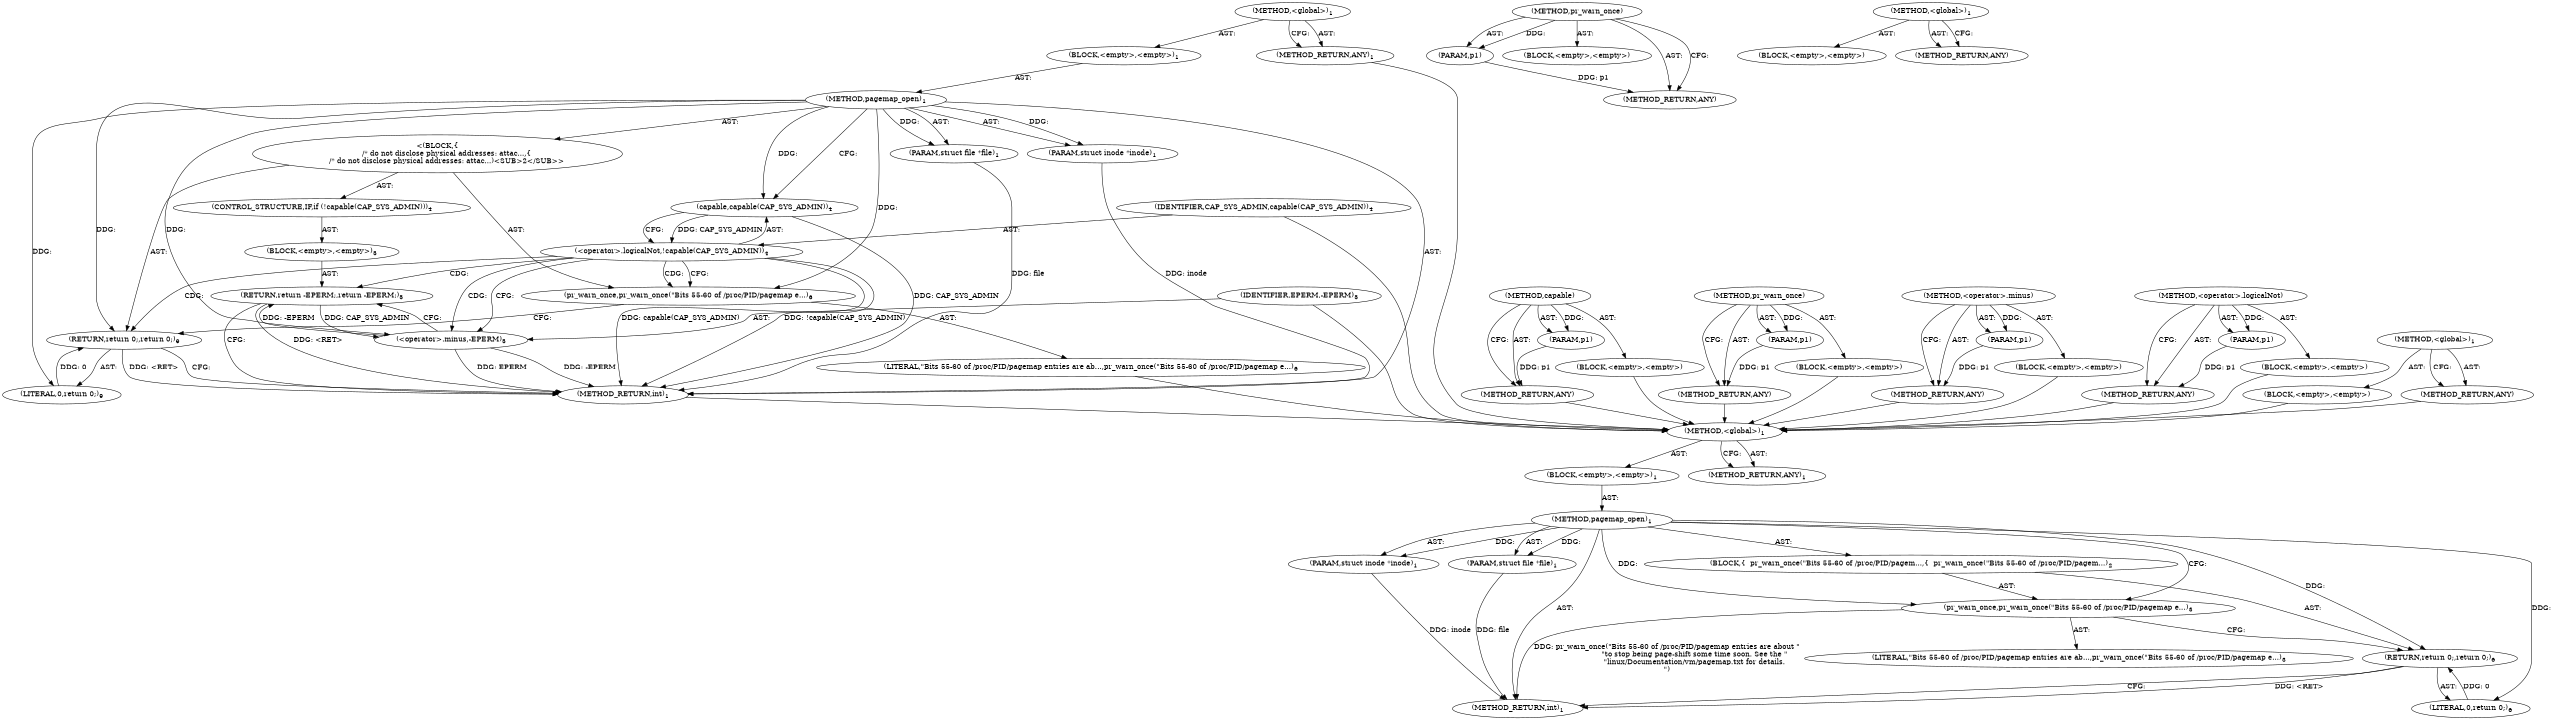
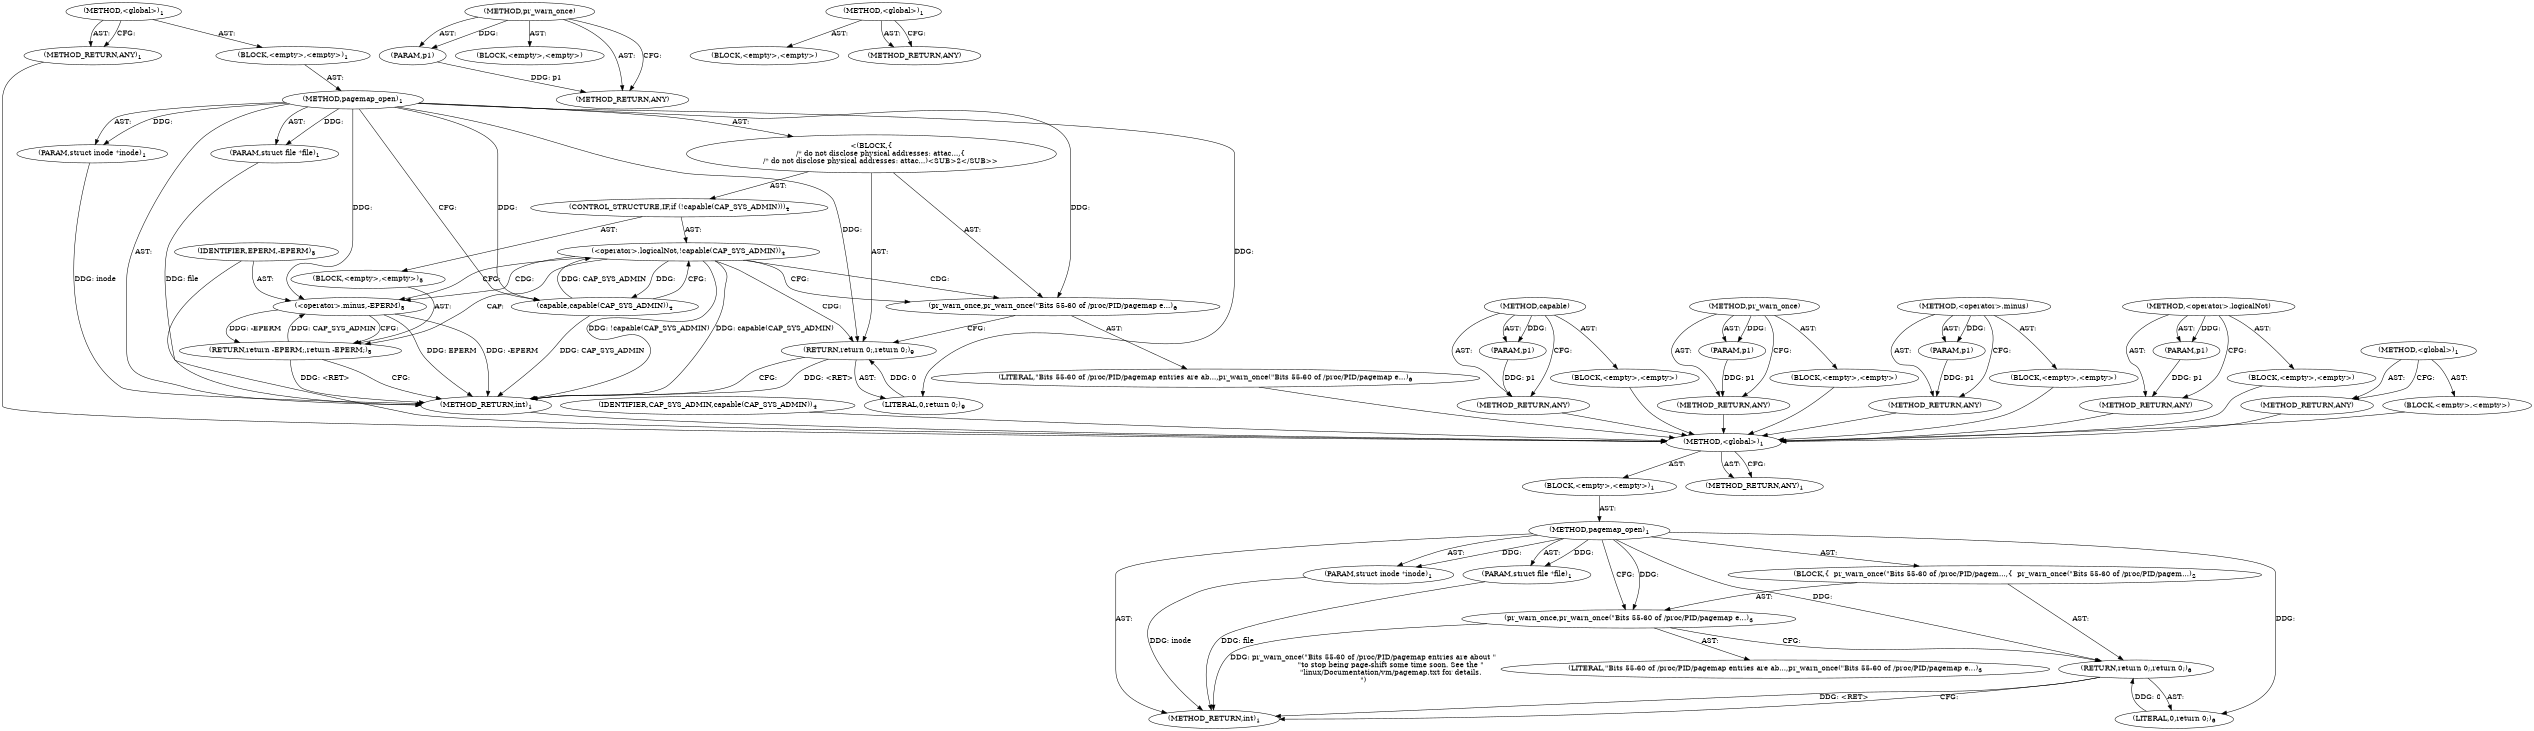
edge "(<operator>.logicalNot,!capable(CAP_SYS_ADMIN))" -> "(capable,capable(CAP_SYS_ADMIN))": label "AST: " -> "DDG: "
edge "(IDENTIFIER,CAP_SYS_ADMIN,capable(CAP_SYS_ADMIN))" -> "(<operator>.logicalNot,!capable(CAP_SYS_ADMIN))": now "(CONTROL_STRUCTURE,IF,if (!capable(CAP_SYS_ADMIN)))" -> "(<operator>.logicalNot,!capable(CAP_SYS_ADMIN))"
edge "(<operator>.logicalNot,!capable(CAP_SYS_ADMIN))" -> "(RETURN,return -EPERM;,return -EPERM;)": label "CDG: " -> "CAP: "
